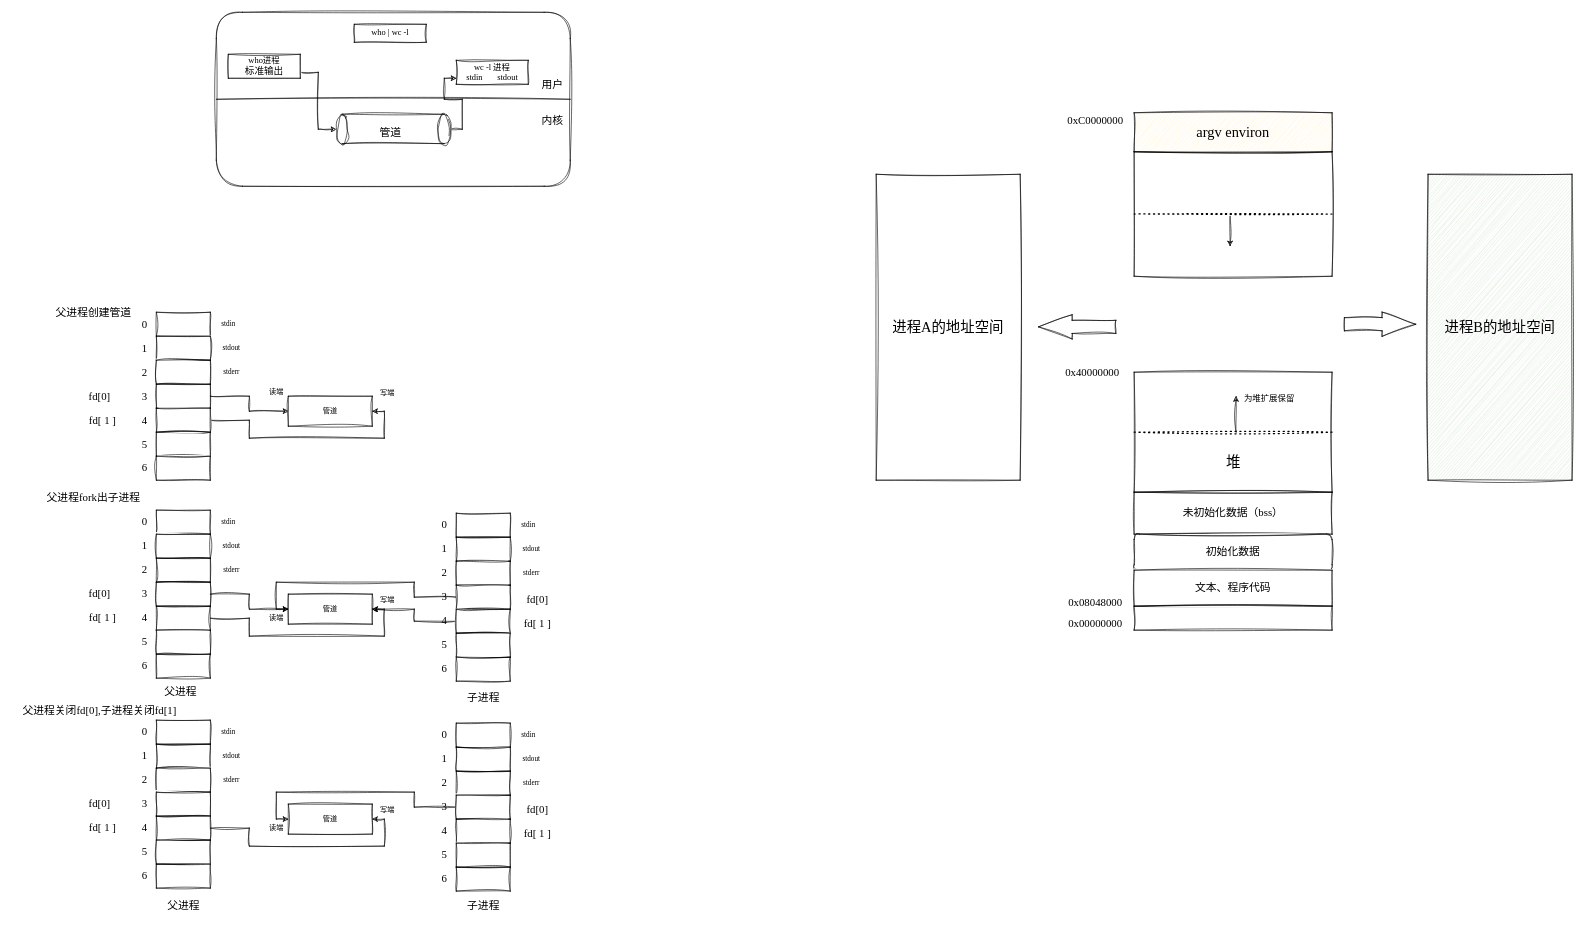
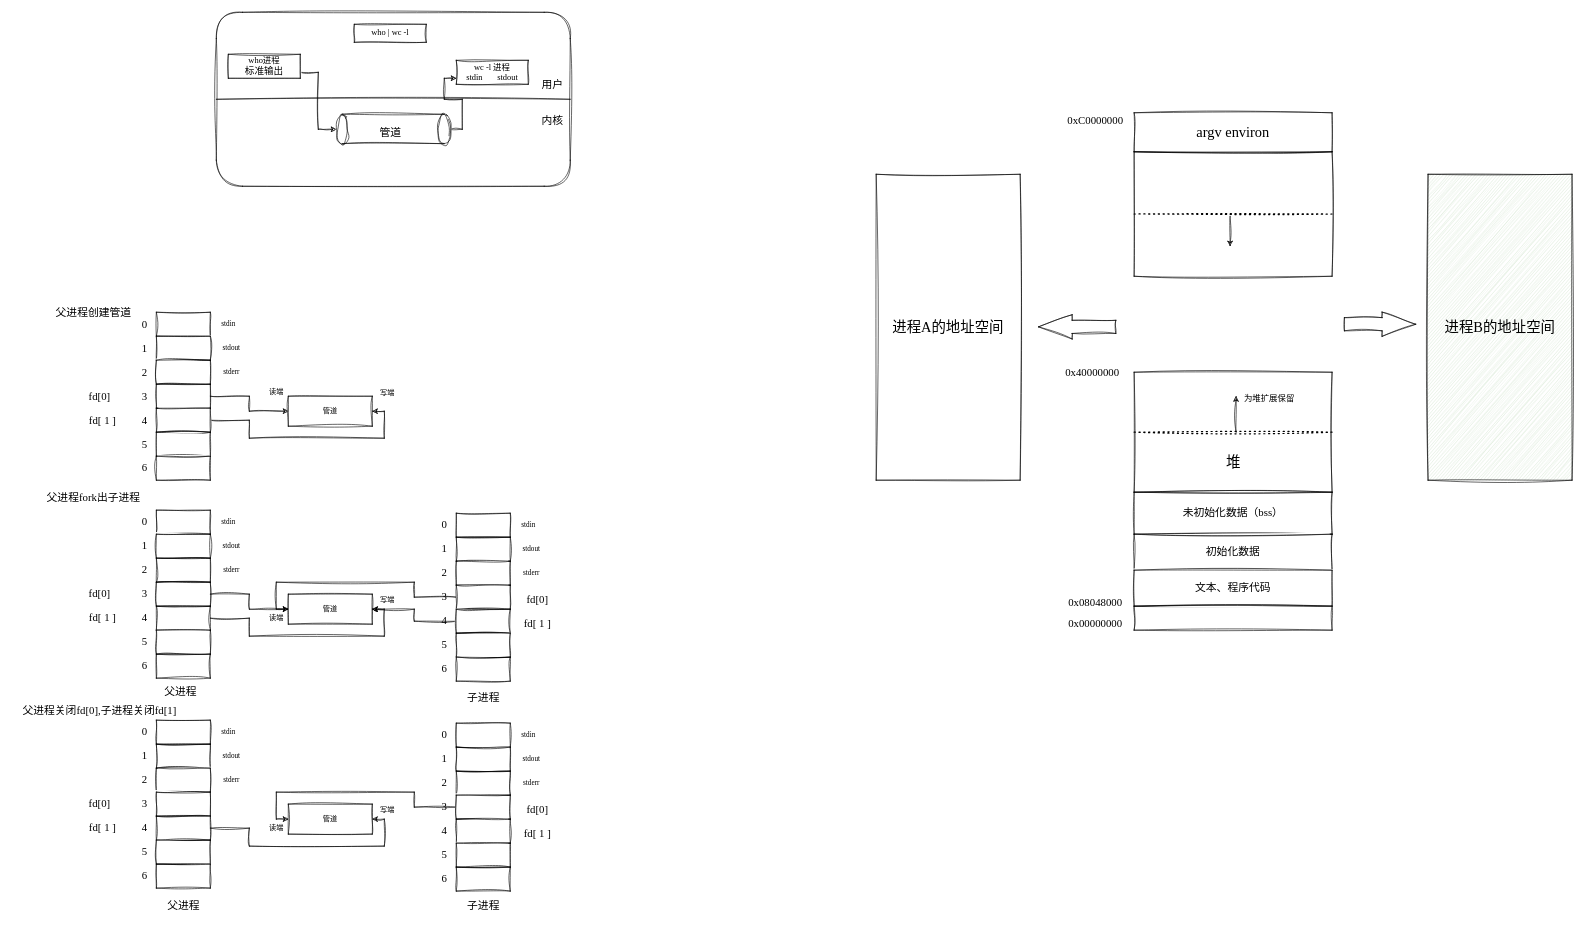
node "argv environ": fillcolor #fff2cc -> #ffffff
node "初始化数据": shape rounded rectangle -> rectangle
